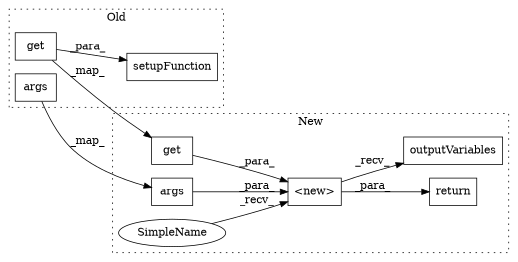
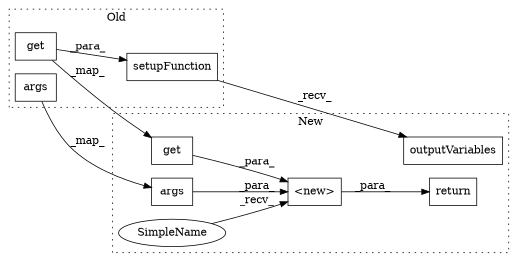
edge "<new>" -> "outputVariables": now "setupFunction" -> "outputVariables"
